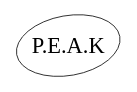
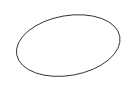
node "P.E.A.K": removed
